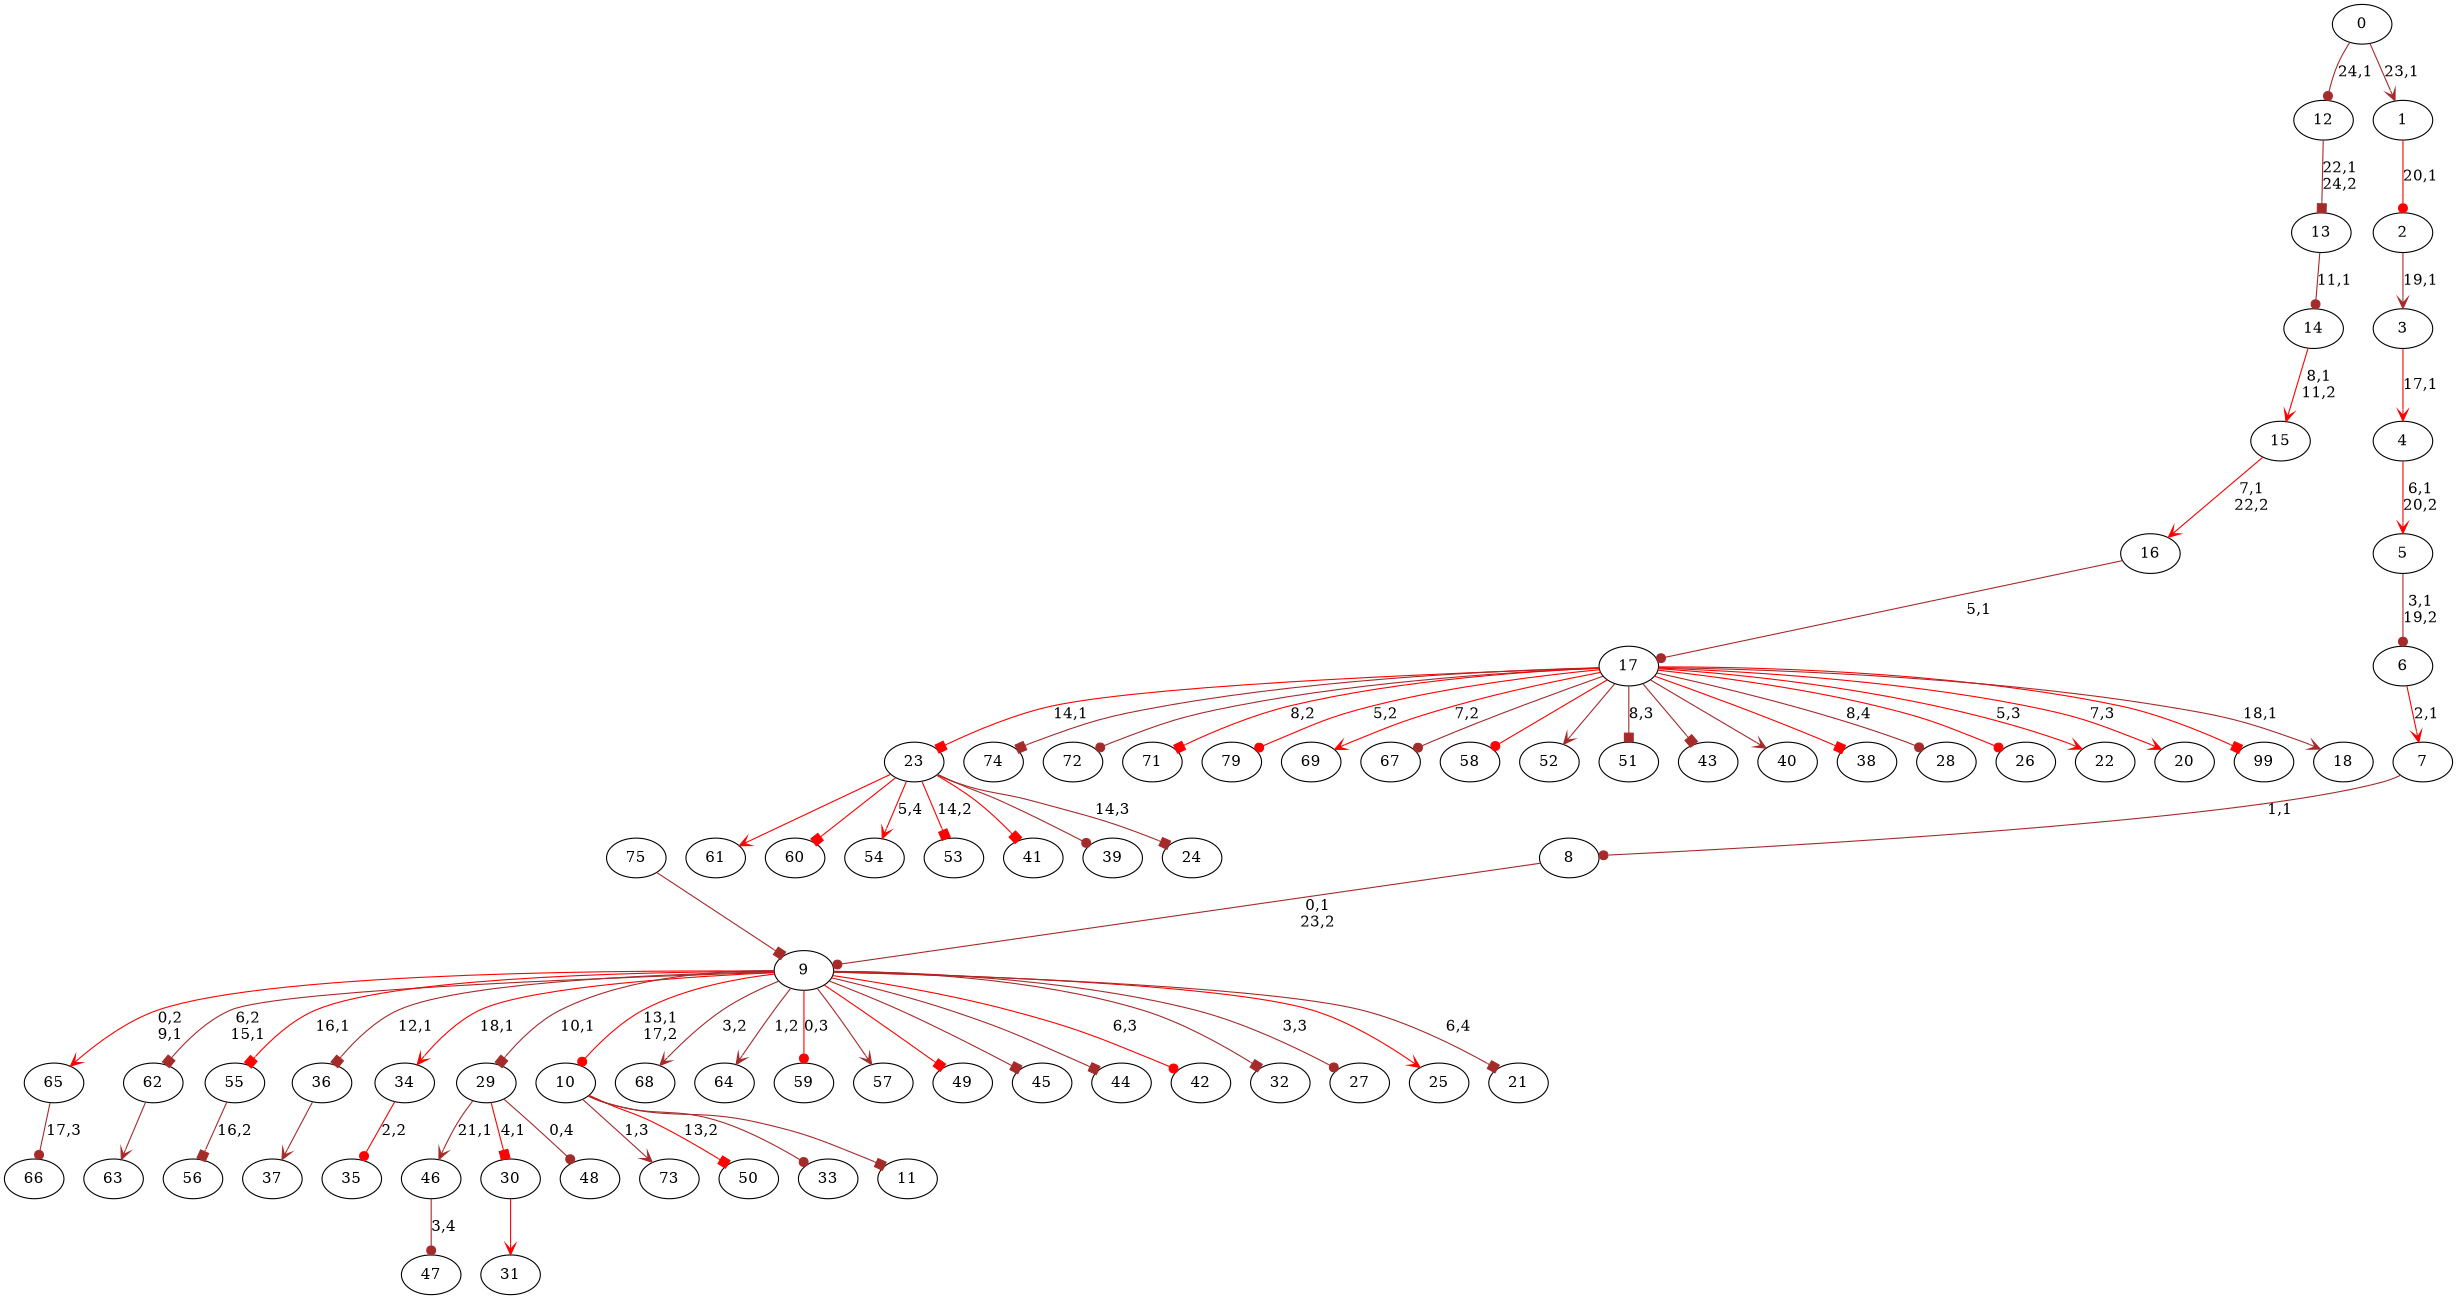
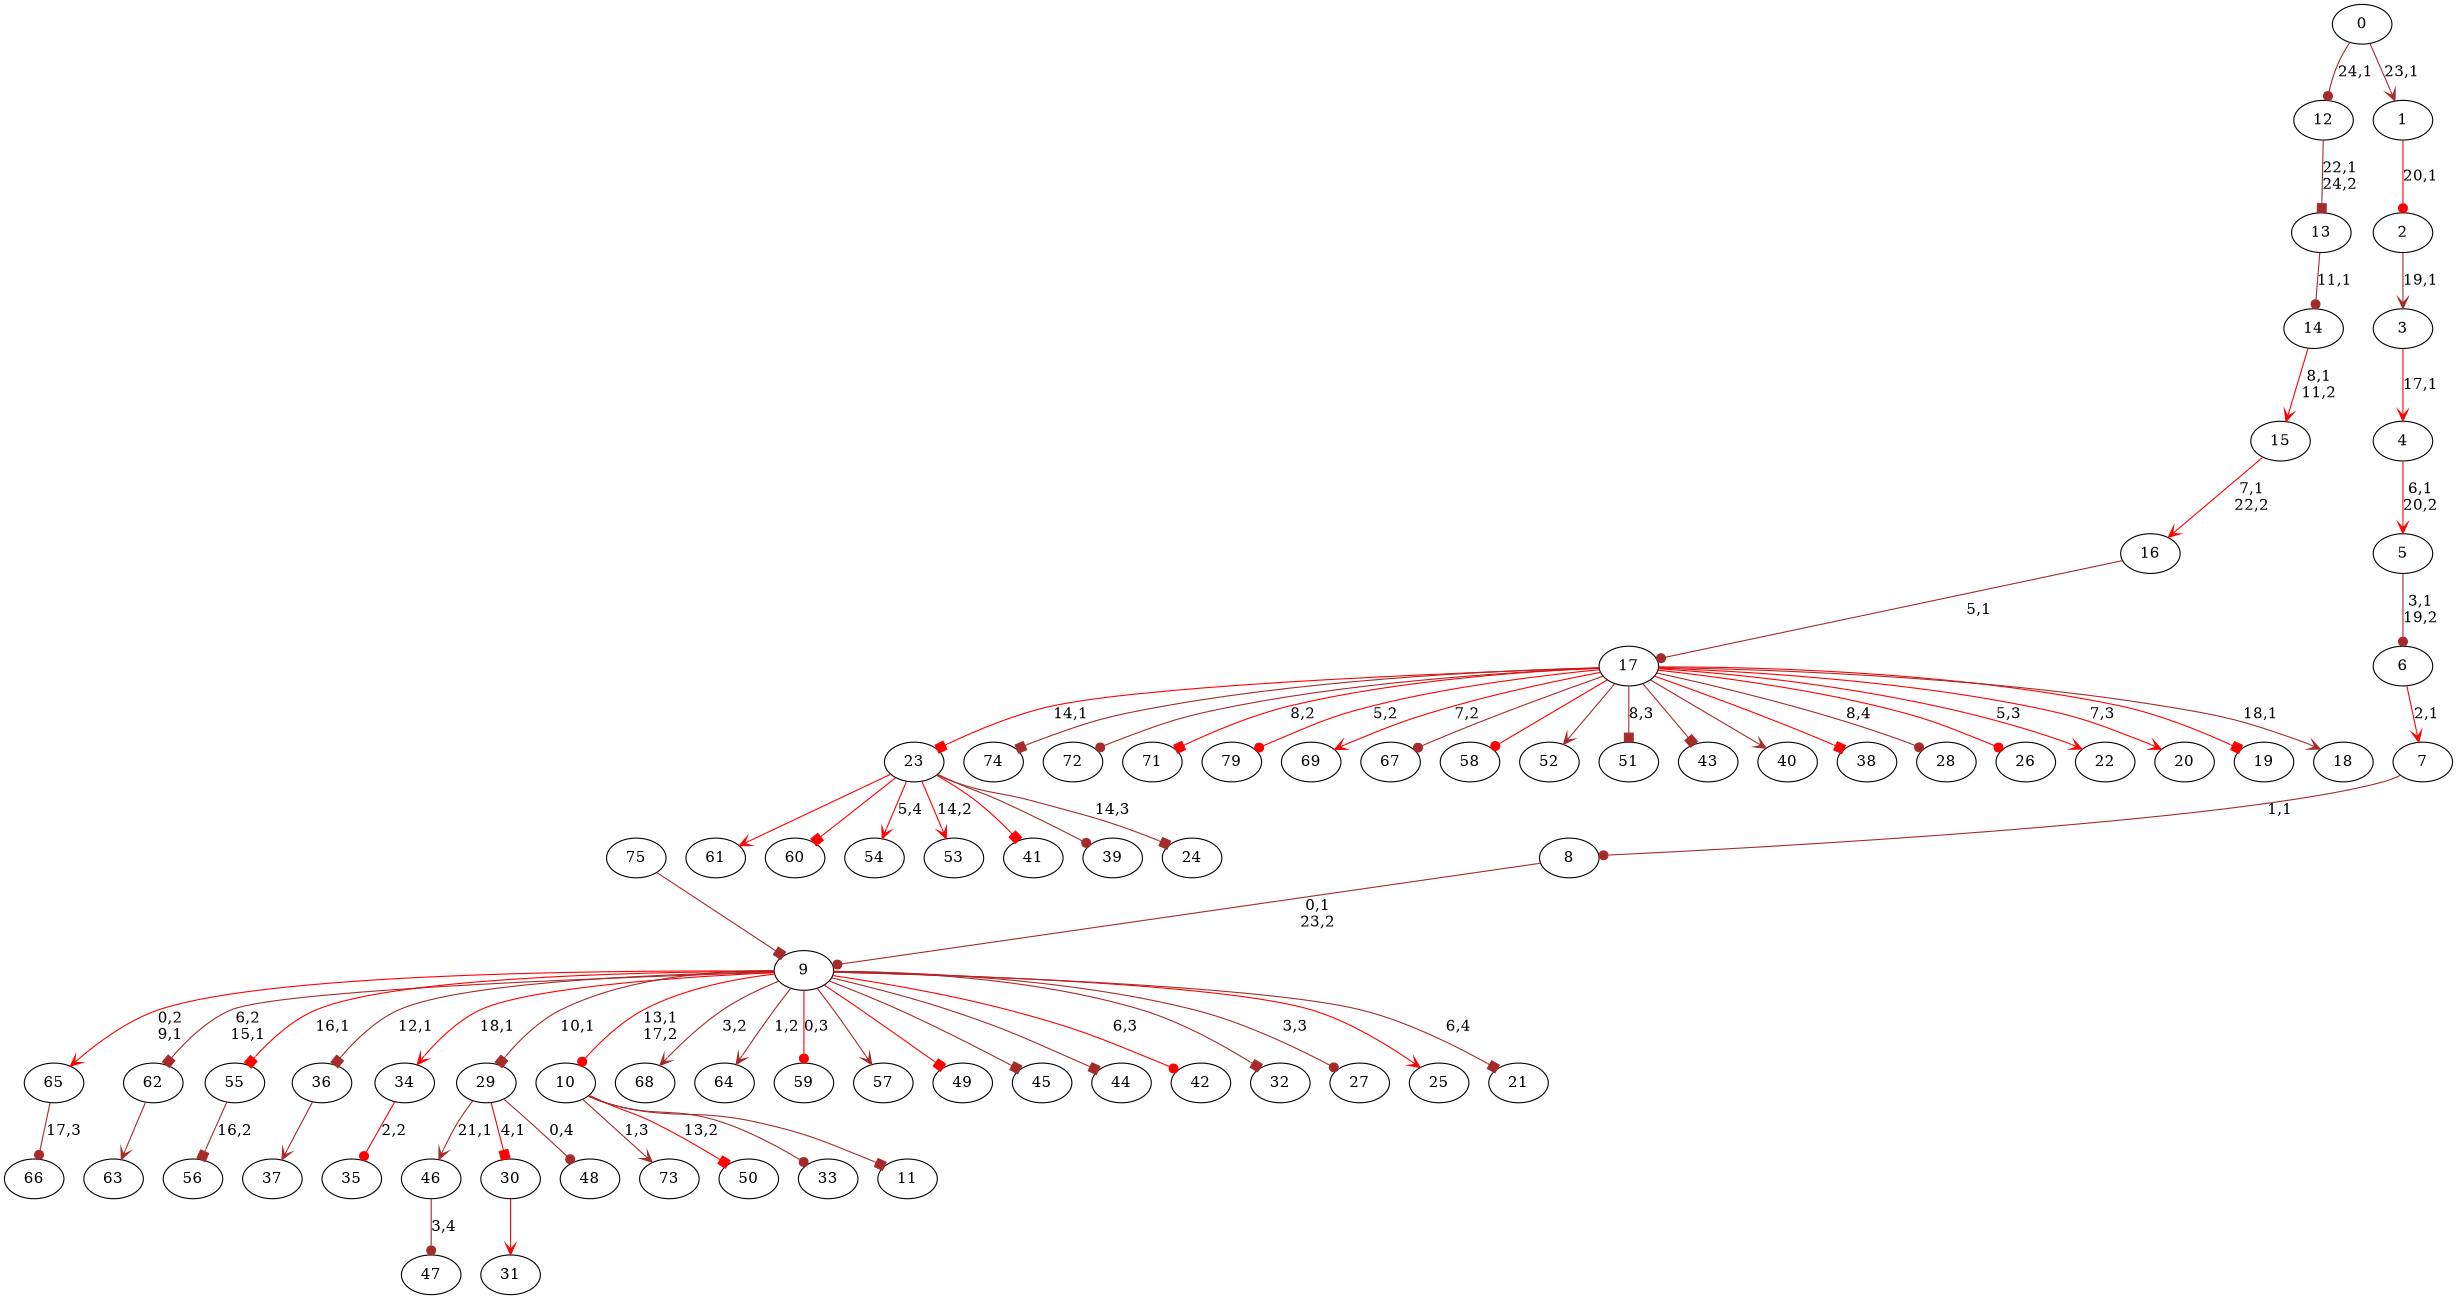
node "99": label "99" -> "19"
edge "23" -> "53": arrowhead box -> vee
